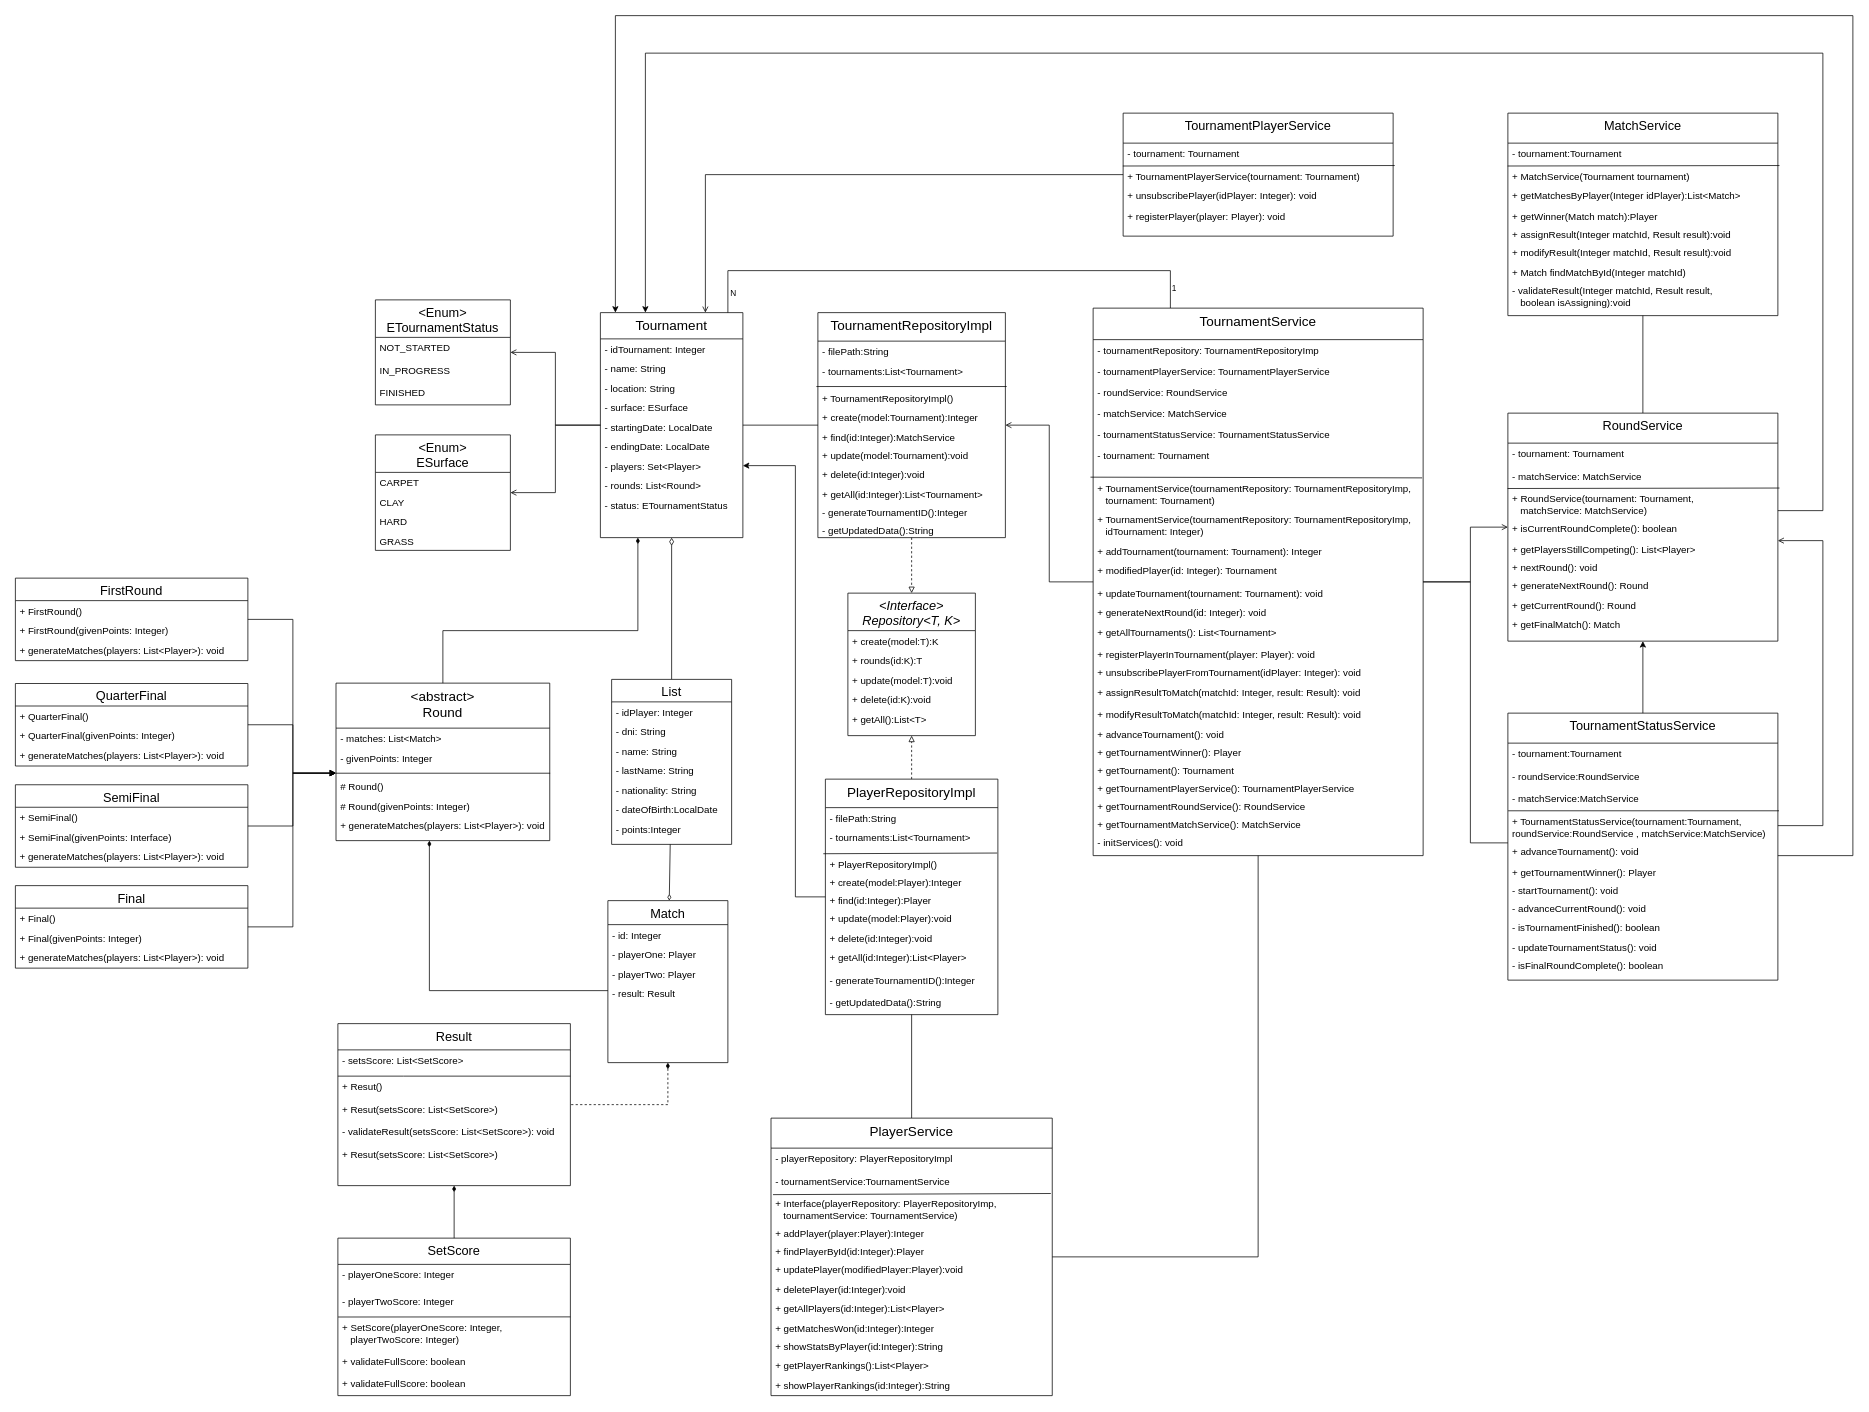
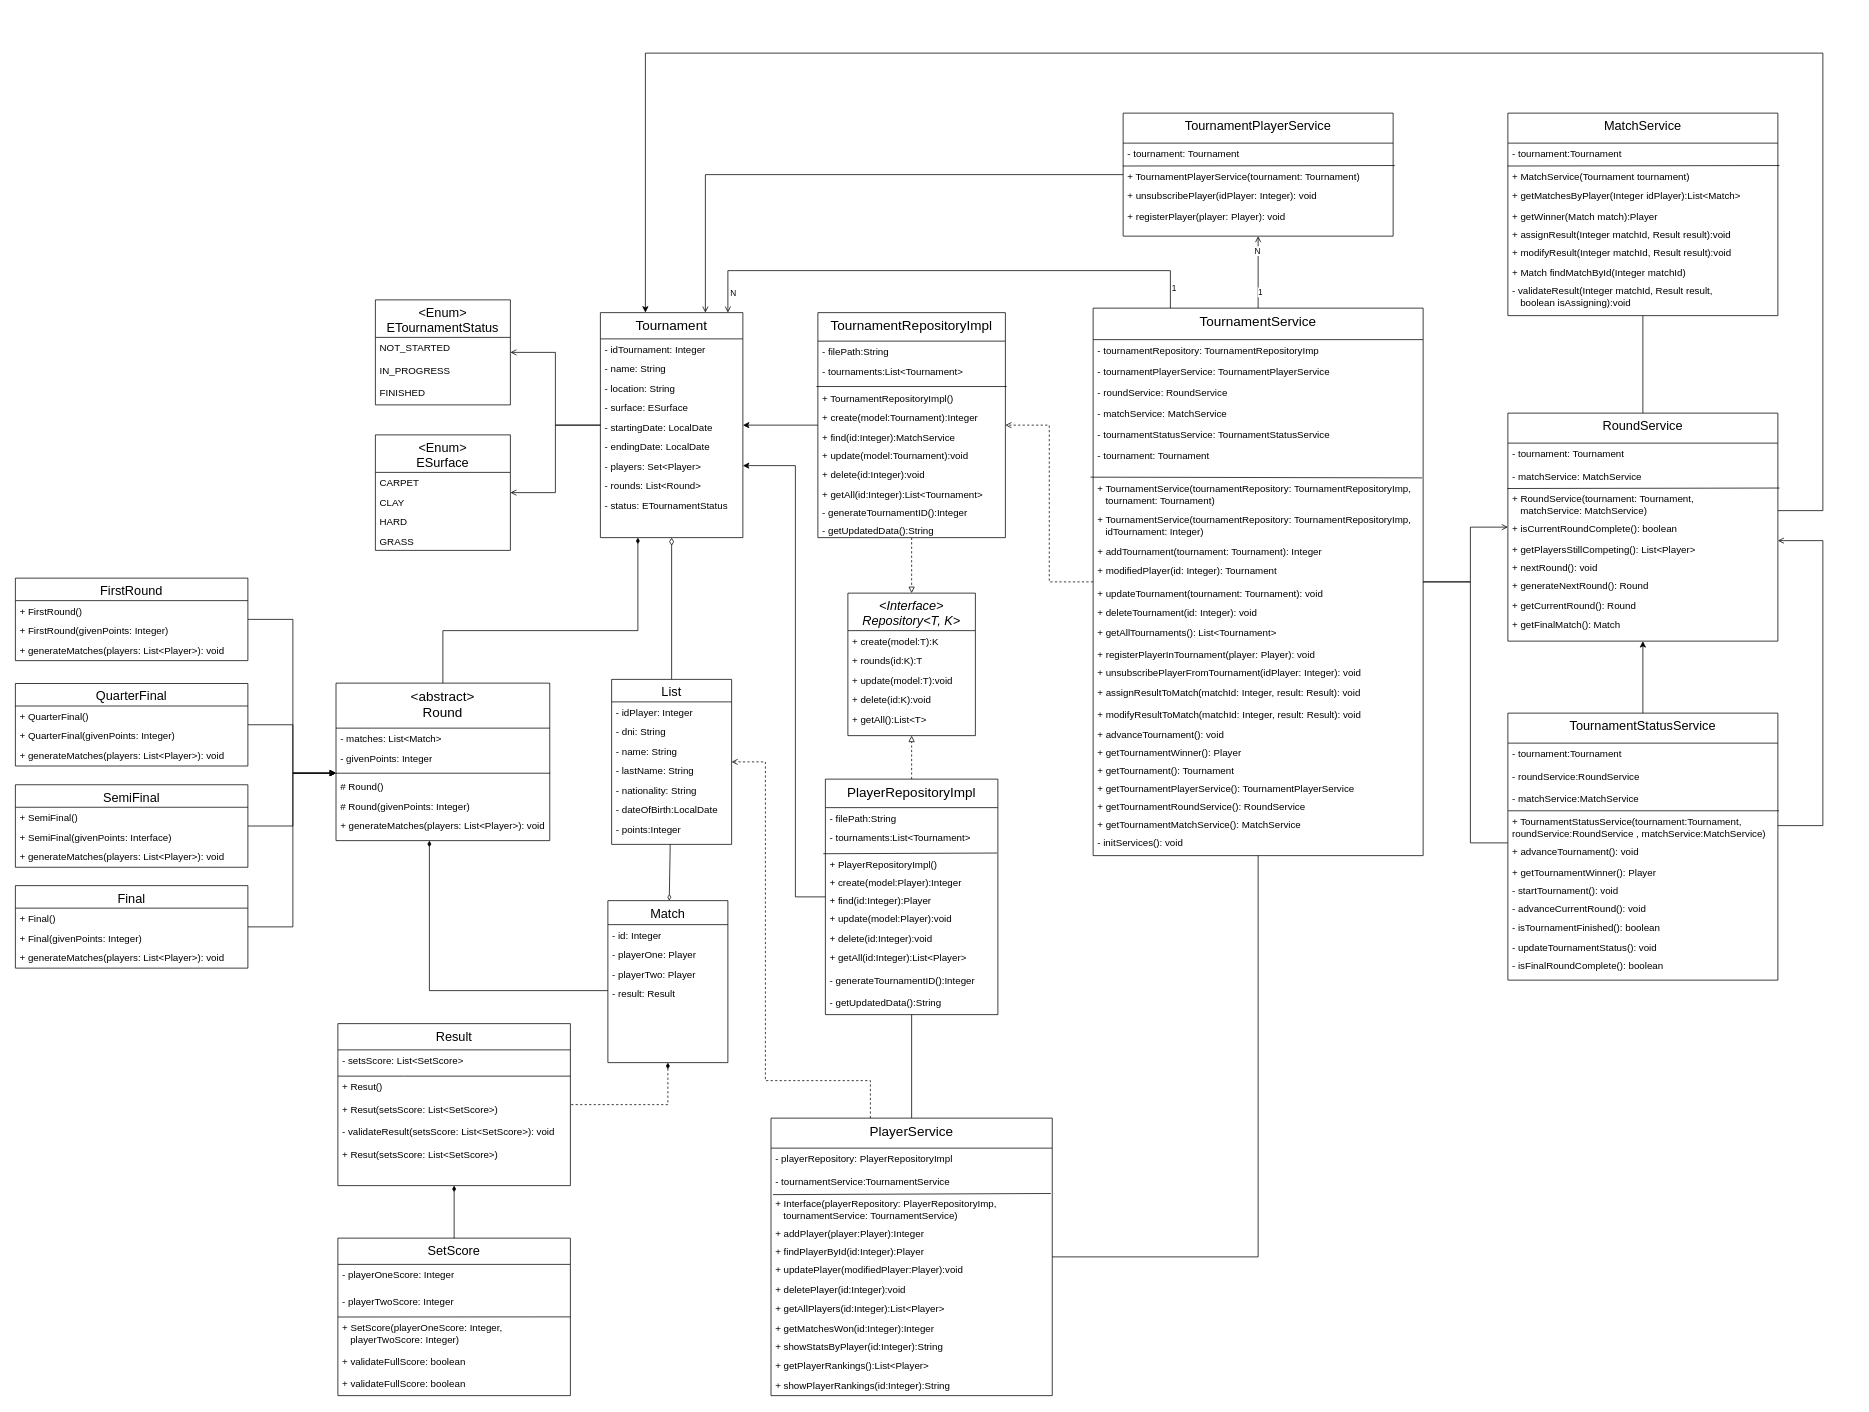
edge "TournamentStatusService" -> "Tournament": removed
edge "TournamentService" -> "TournamentPlayerService": added, labels "1", "N"
edge "Tournament" -- "TournamentService": arrowhead none -> open
edge "Tournament" -- "TournamentRepositoryImpl": arrowhead none -> classic
edge "TournamentService" -> "TournamentRepositoryImpl": style solid -> dashed
node "+ generateNextRound(id: Integer): void": label "+ generateNextRound(id: Integer): void" -> "+ deleteTournament(id: Integer): void"
edge "PlayerService" -> "List": added
